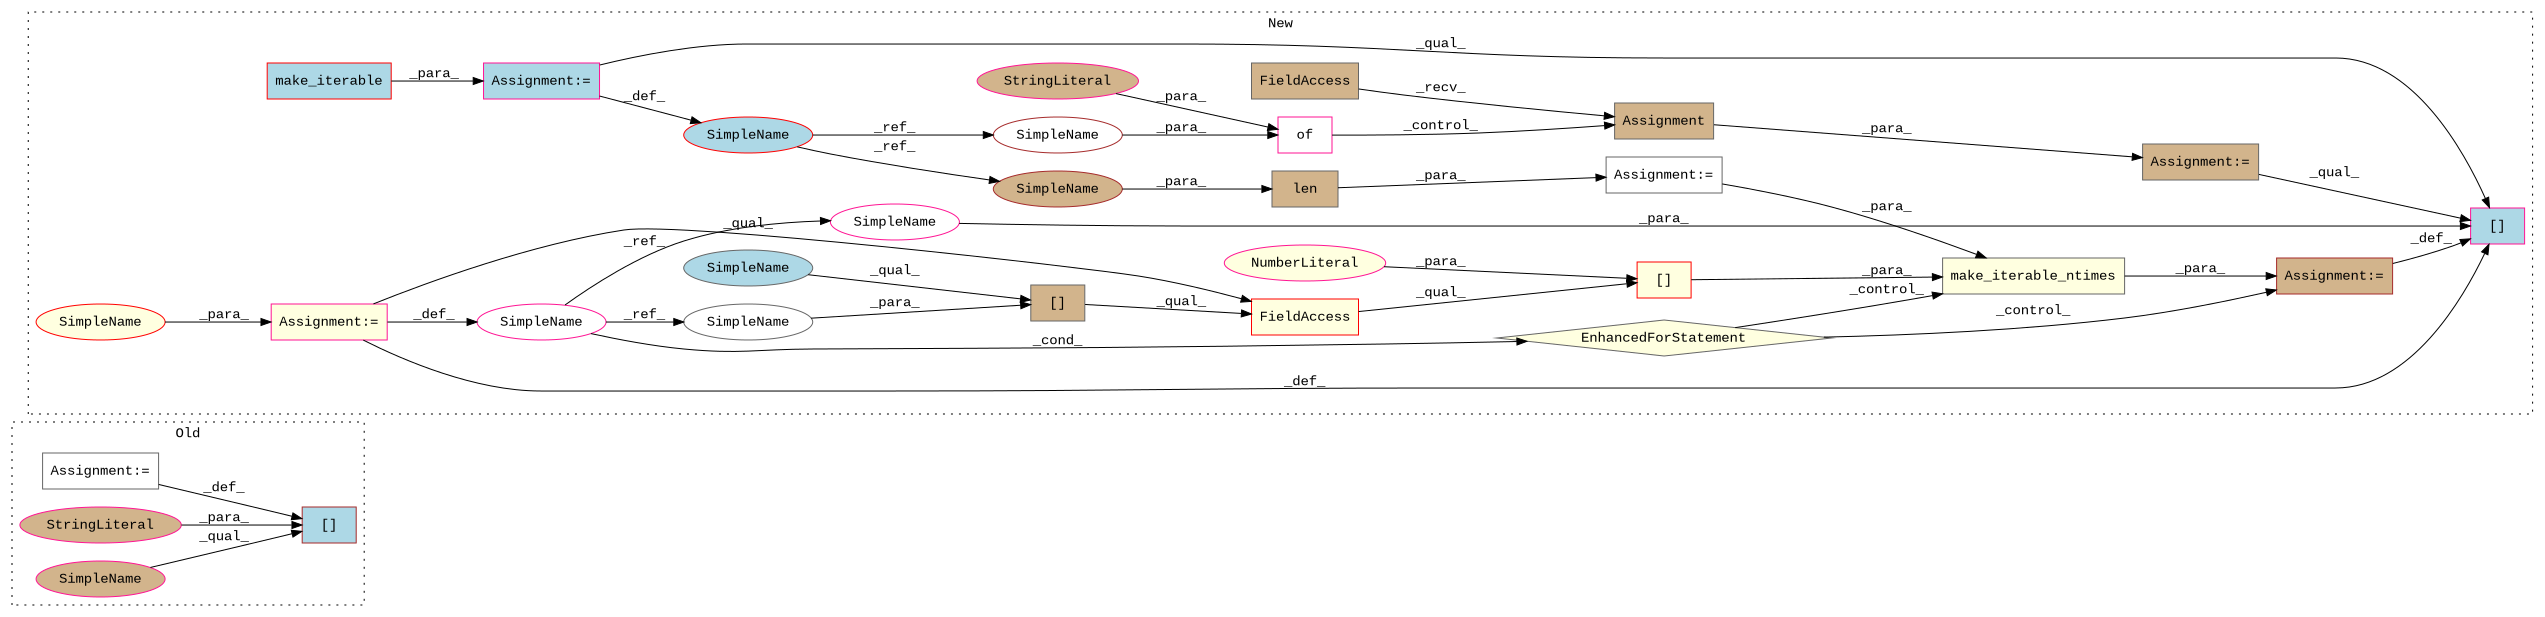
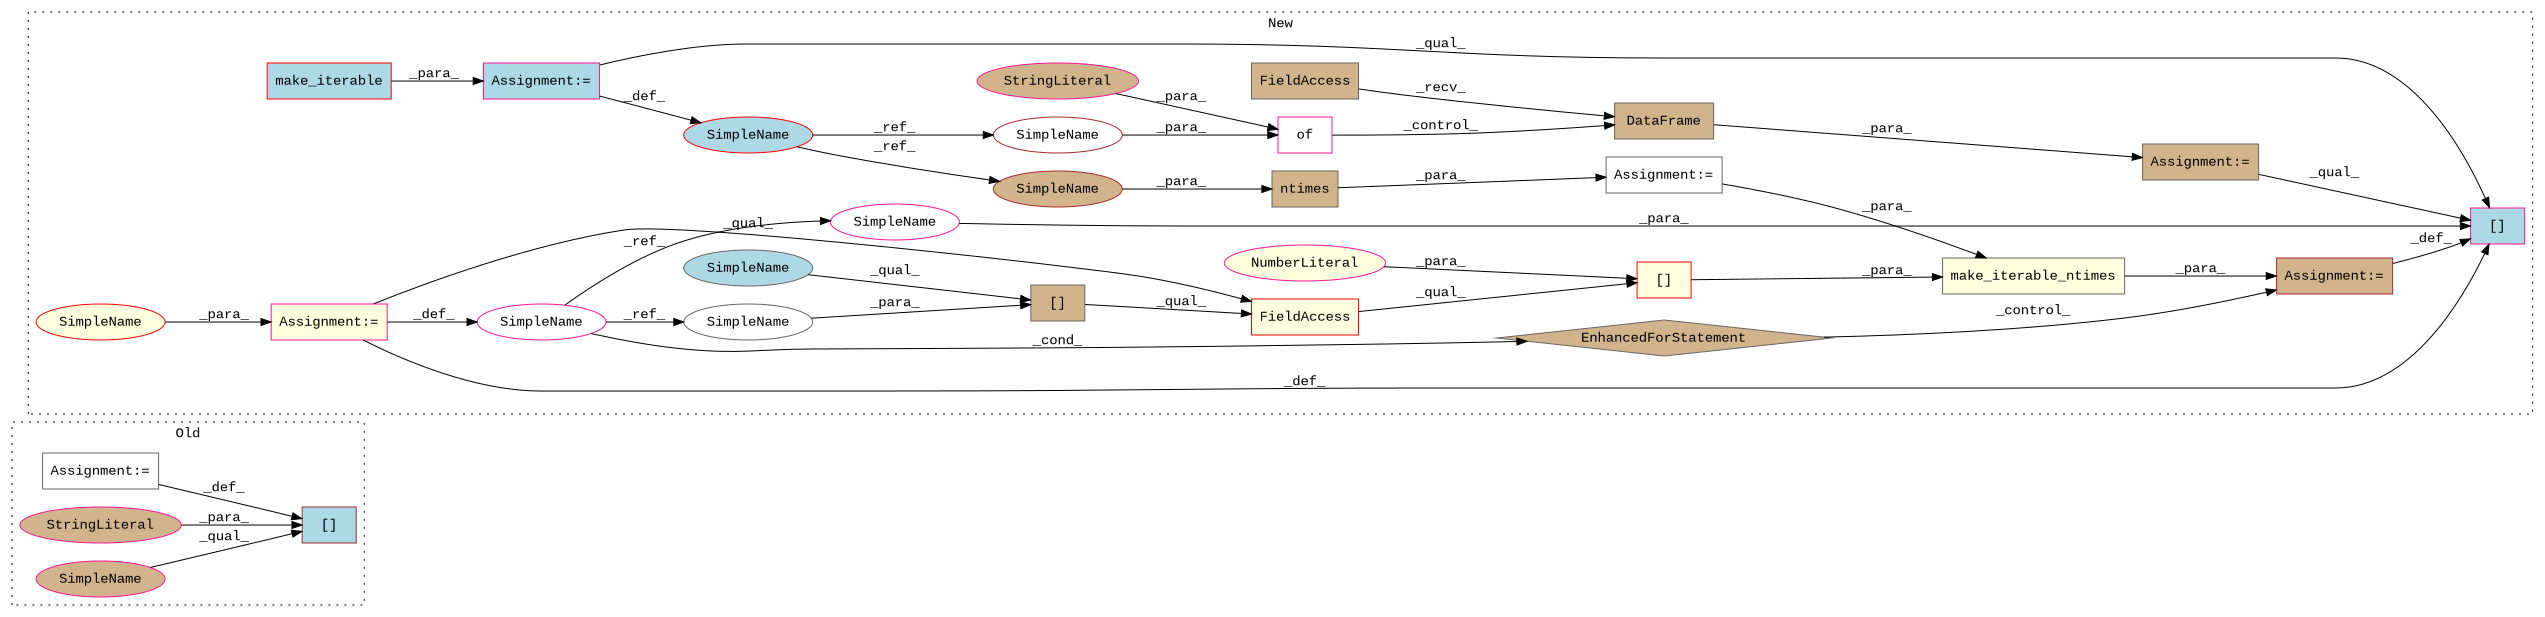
node "Assignment": label "Assignment" -> "DataFrame"
node "len": label "len" -> "ntimes"
edge "EnhancedForStatement" -> "make_iterable_ntimes": removed, label "_control_"
node "EnhancedForStatement": fillcolor lightyellow -> tan
